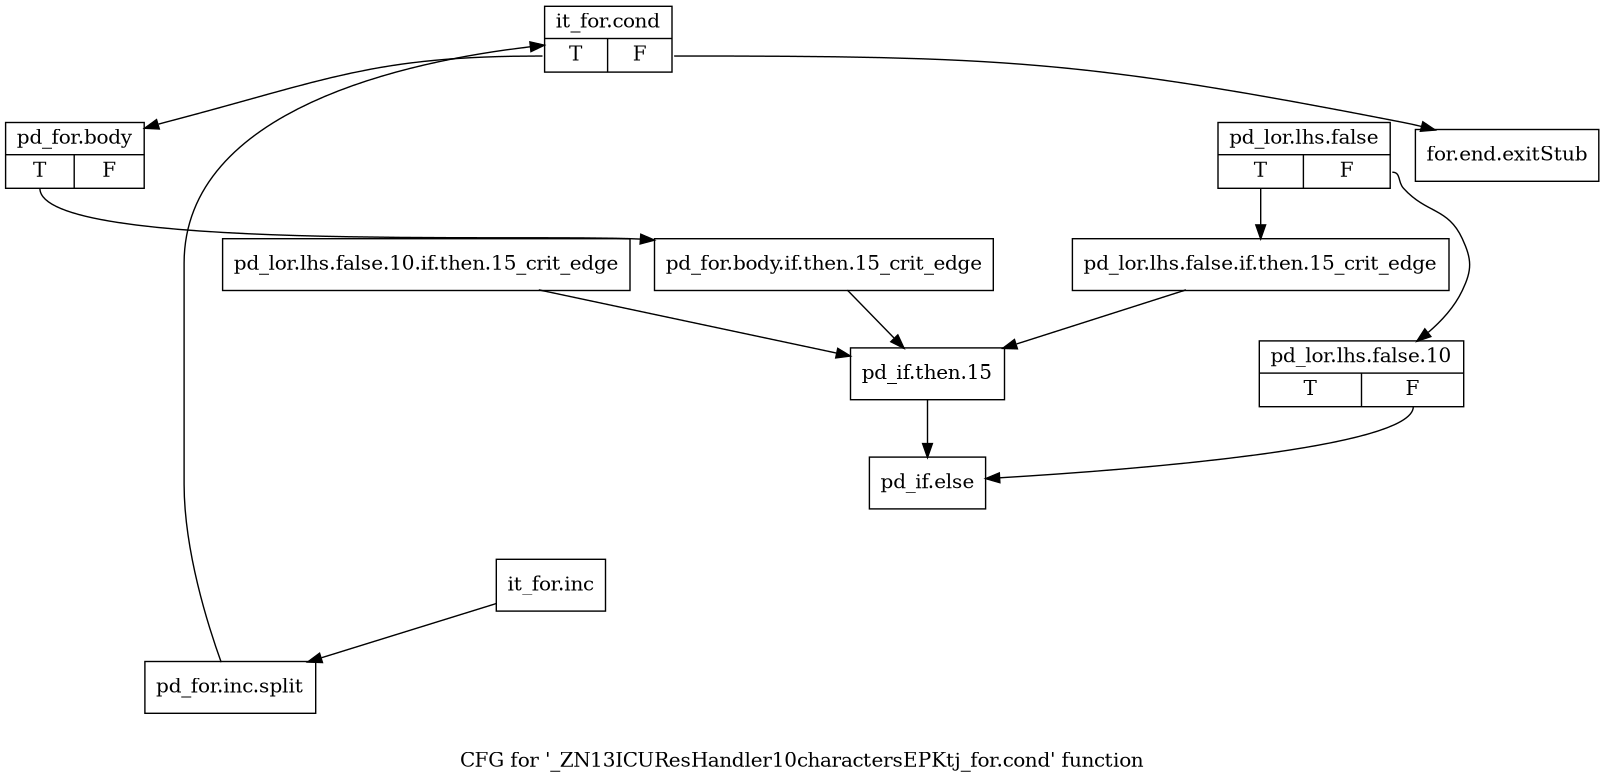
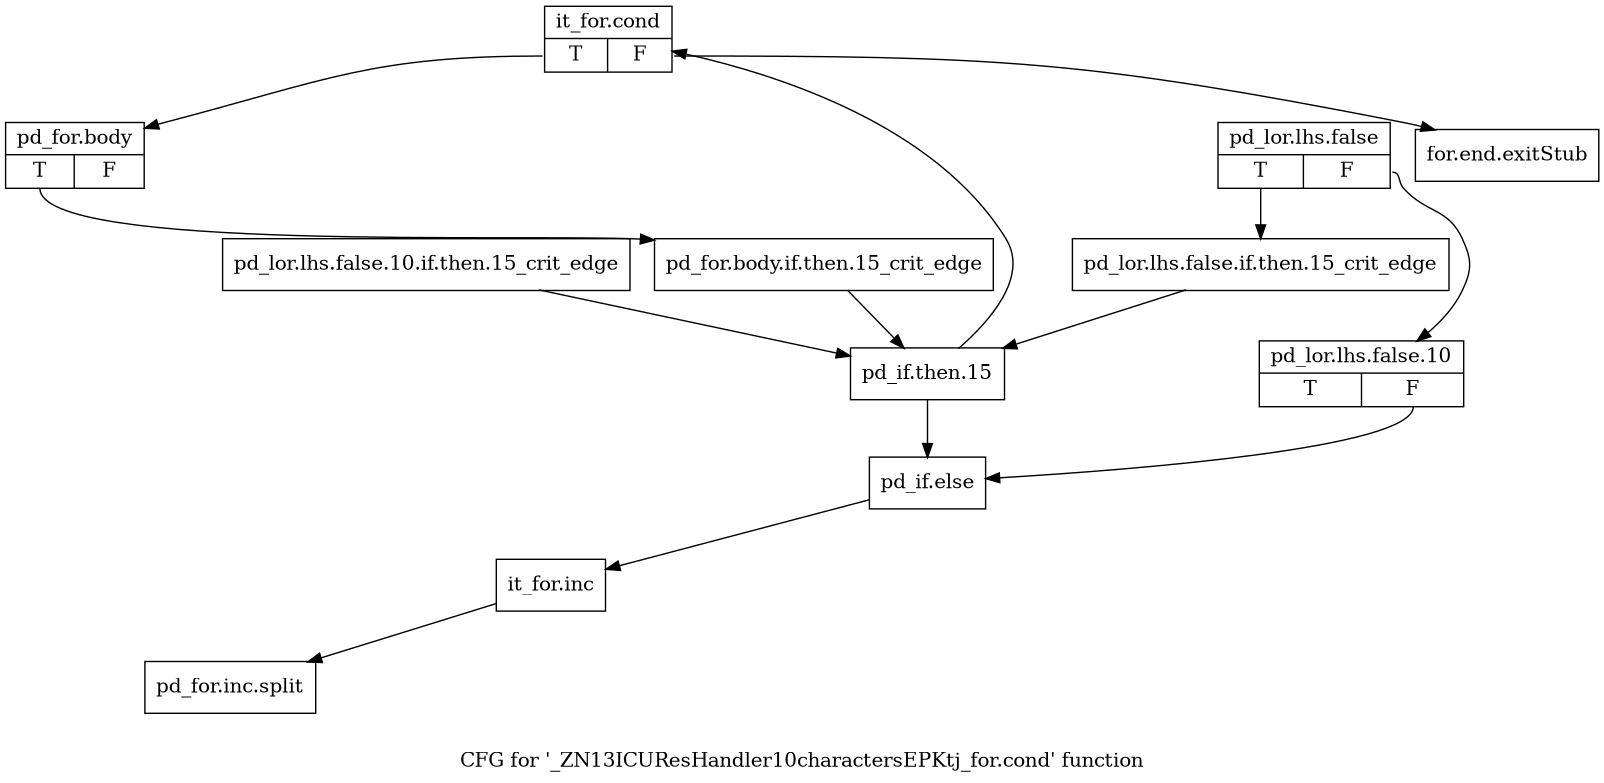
edge "pd_for.inc.split" -> "it_for.cond": now "pd_if.then.15" -> "it_for.cond"
edge "pd_if.else" -> "it_for.inc": added
